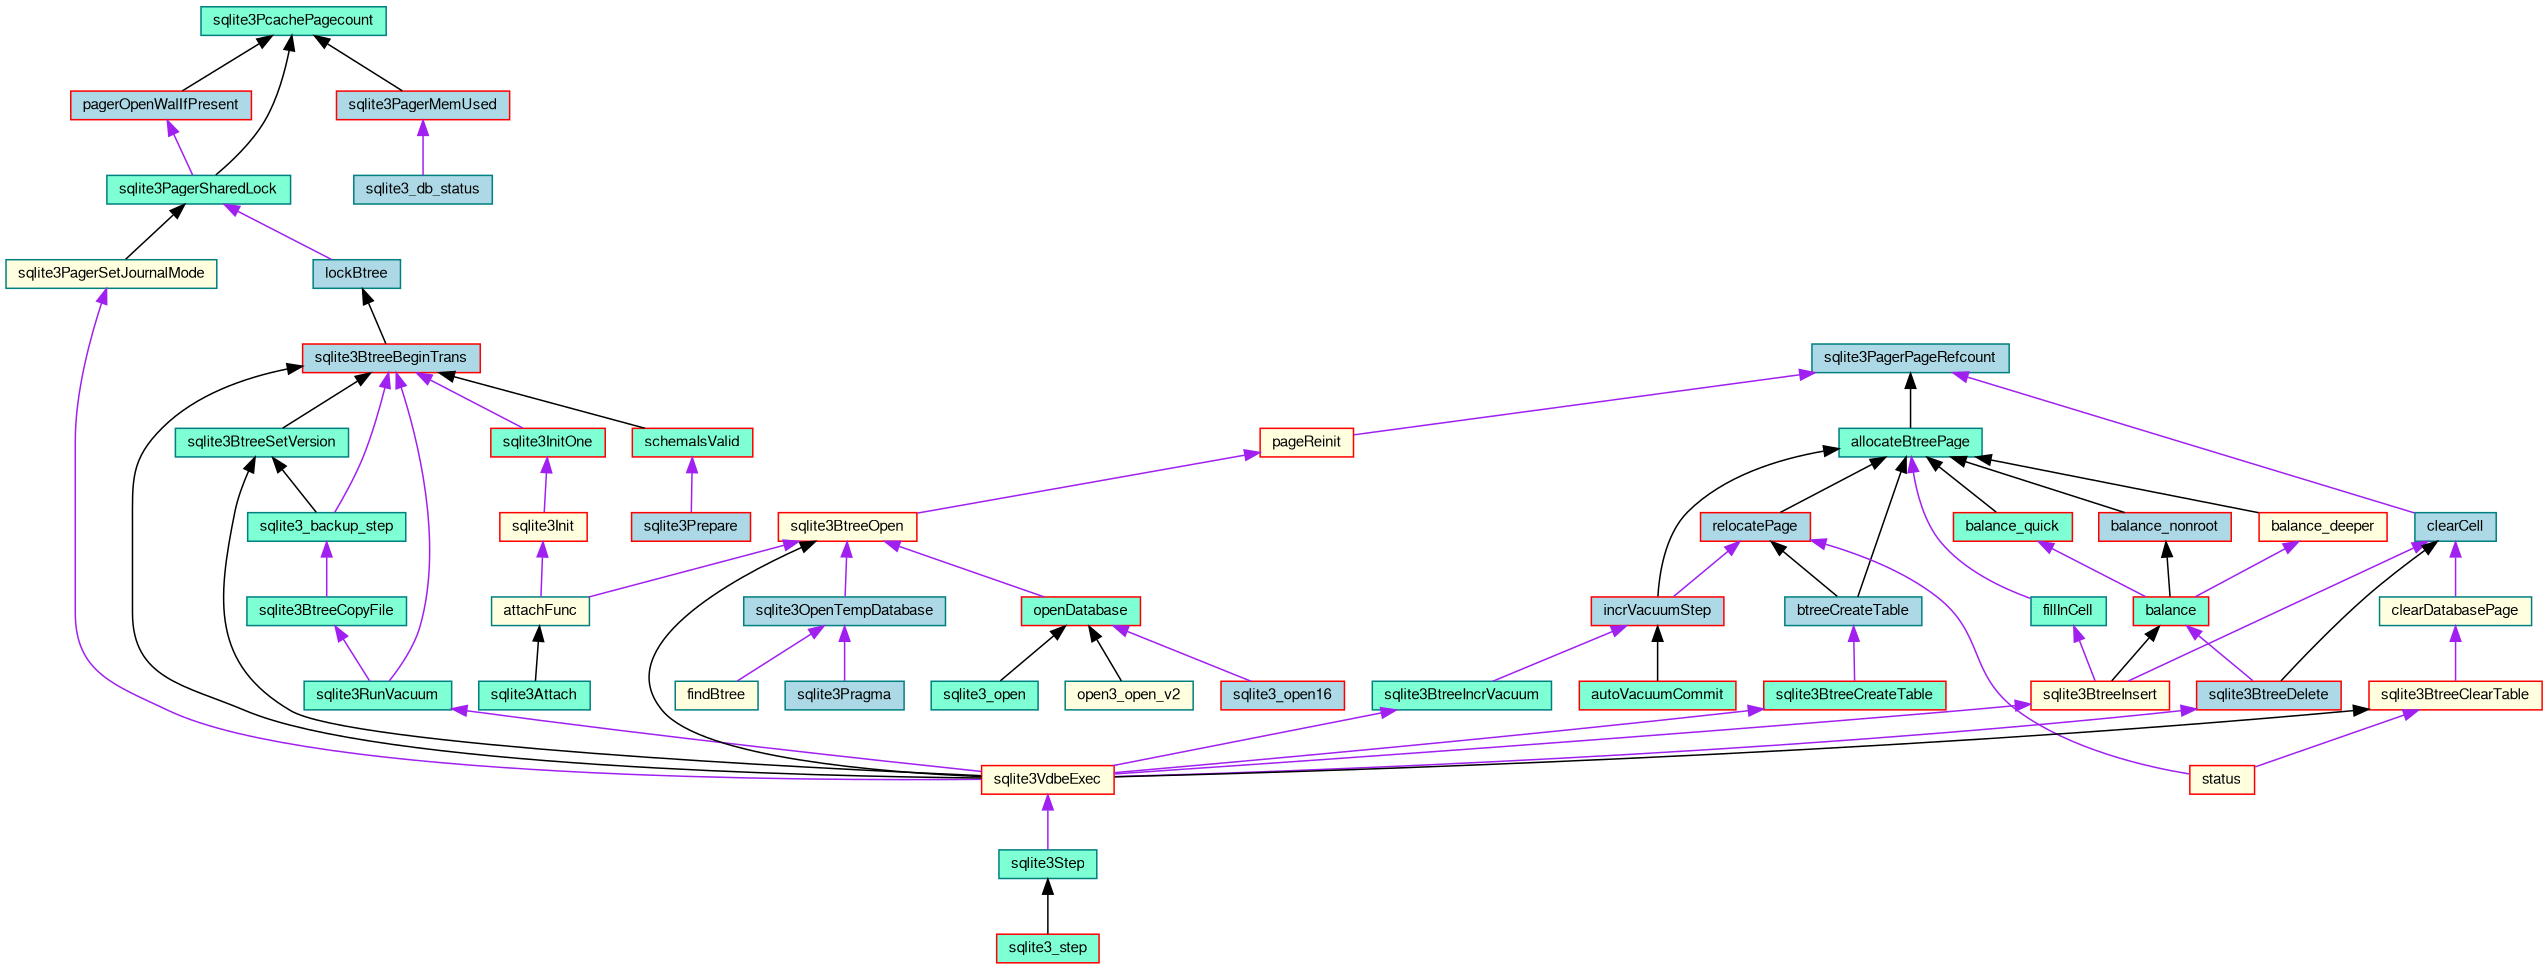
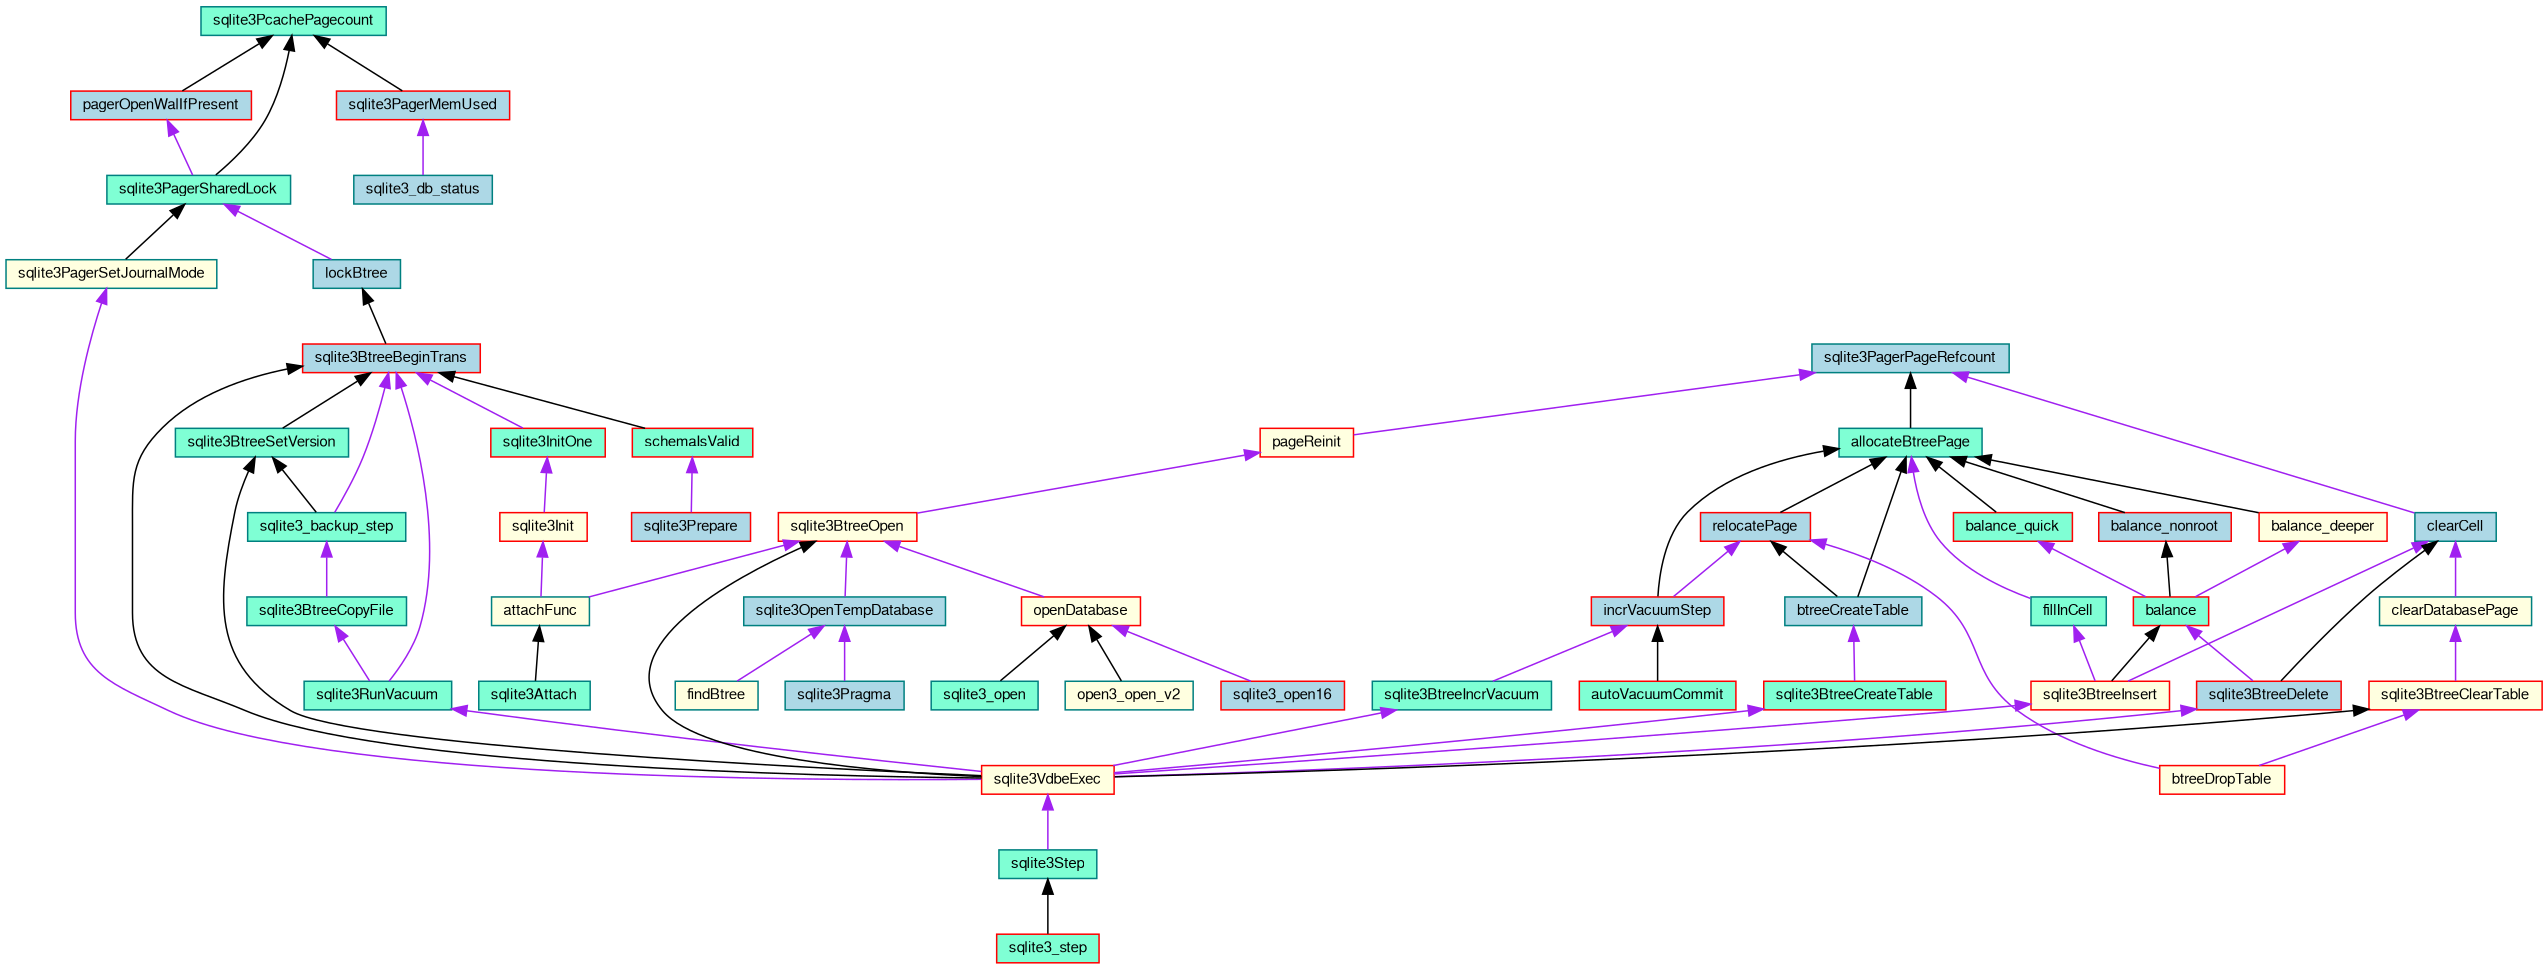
node "openDatabase": fillcolor aquamarine -> lightyellow
node "status": label "status" -> "btreeDropTable"
